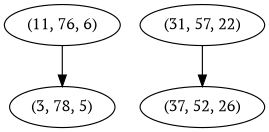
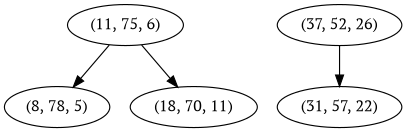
node "(11, 76, 6)": label "(11, 76, 6)" -> "(11, 75, 6)"
edge "(31, 57, 22)" -> "(37, 52, 26)": reversed
node "(3, 78, 5)": label "(3, 78, 5)" -> "(8, 78, 5)"
node "(18, 70, 11)": added
